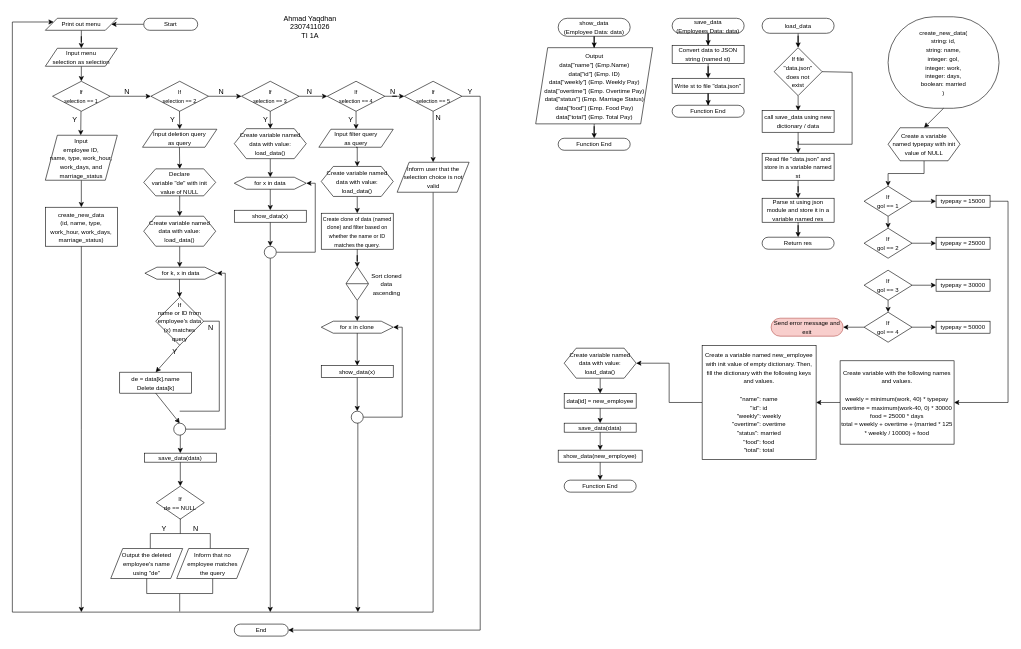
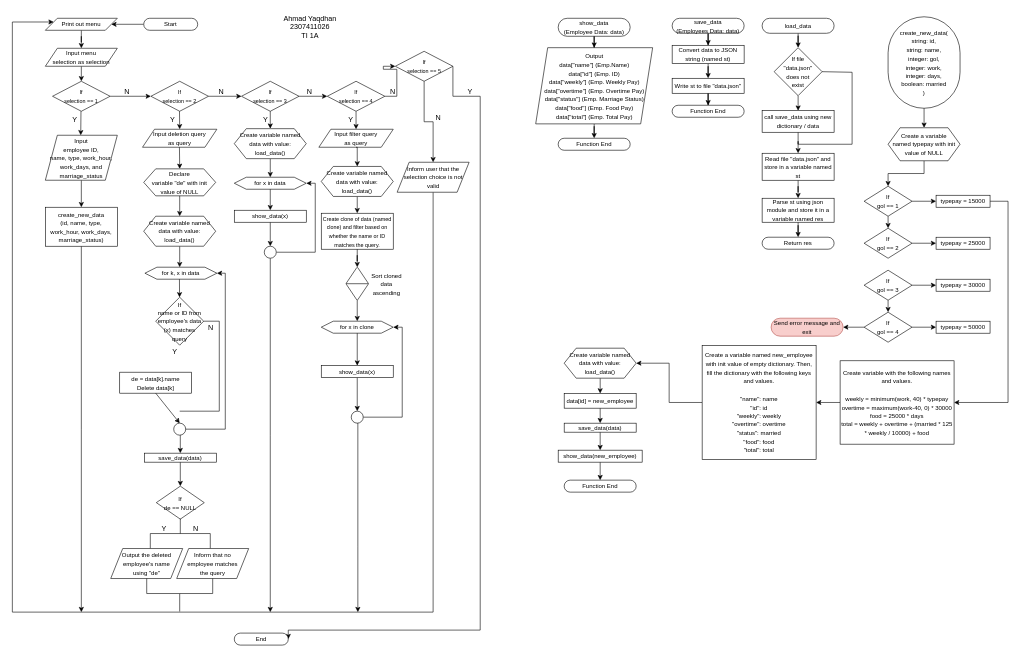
node "create_new_data( string: id, string: name, integer: gol, integer: work, integer: days, boolean: married )": size 111x92 -> 72x92
node "If selection == 5": moved (433, 96) -> (424, 66)
edge "If name or ID from employee's data (x) matches query" -> "de = data[k].name Delete data[k]": removed
node "End": moved (261, 630) -> (261, 639)
